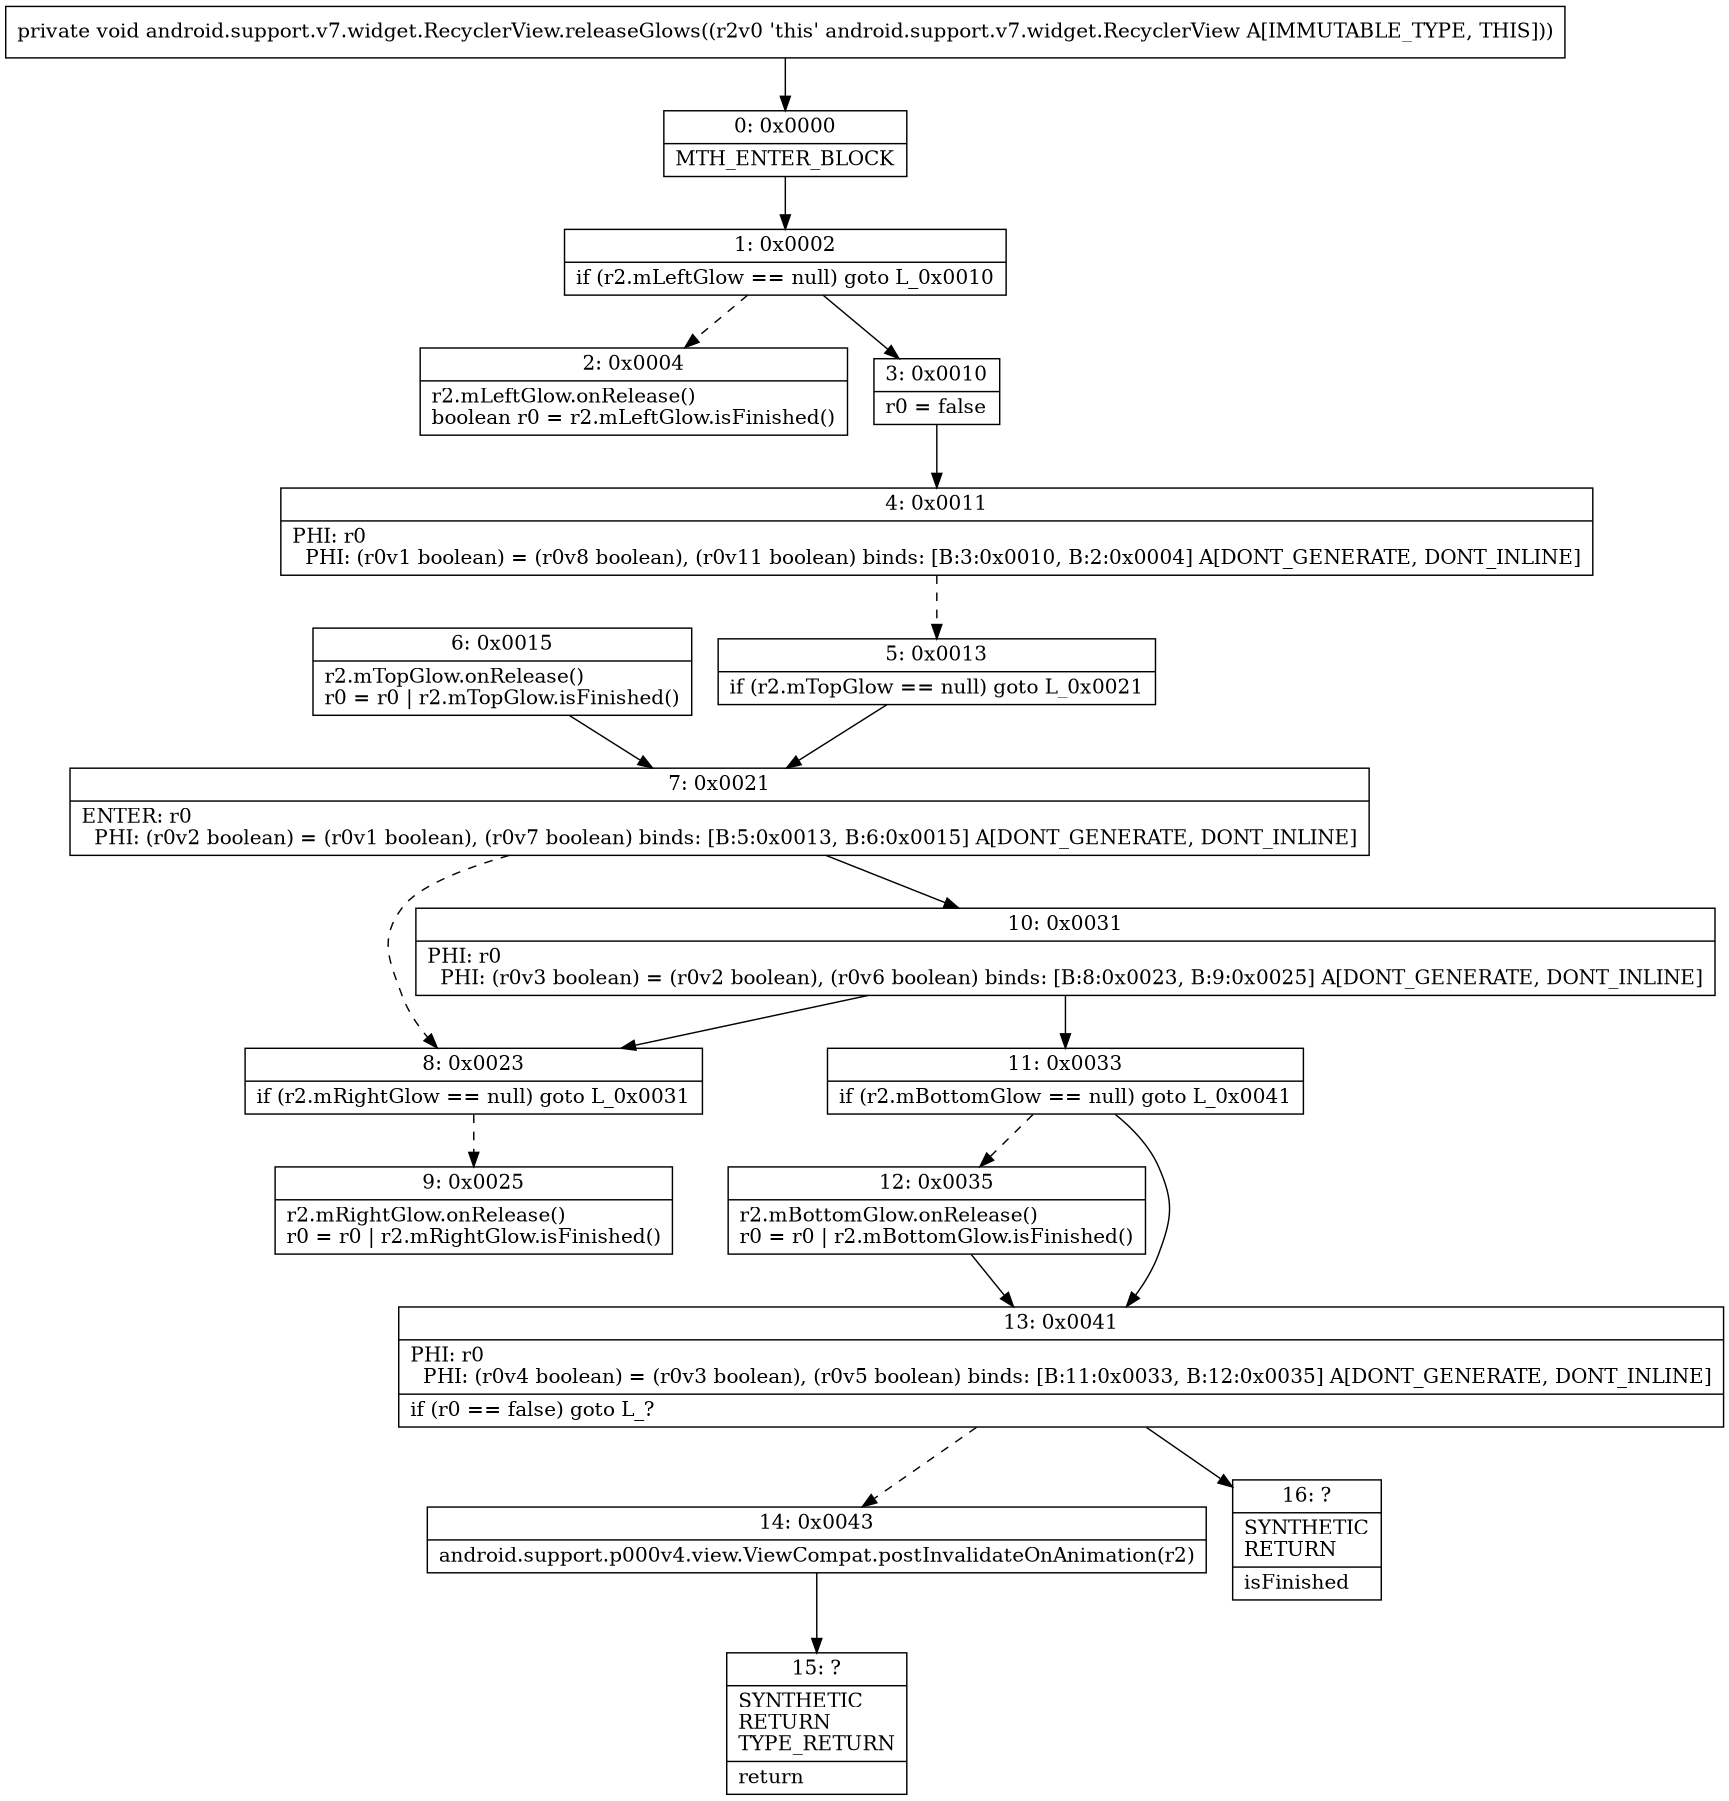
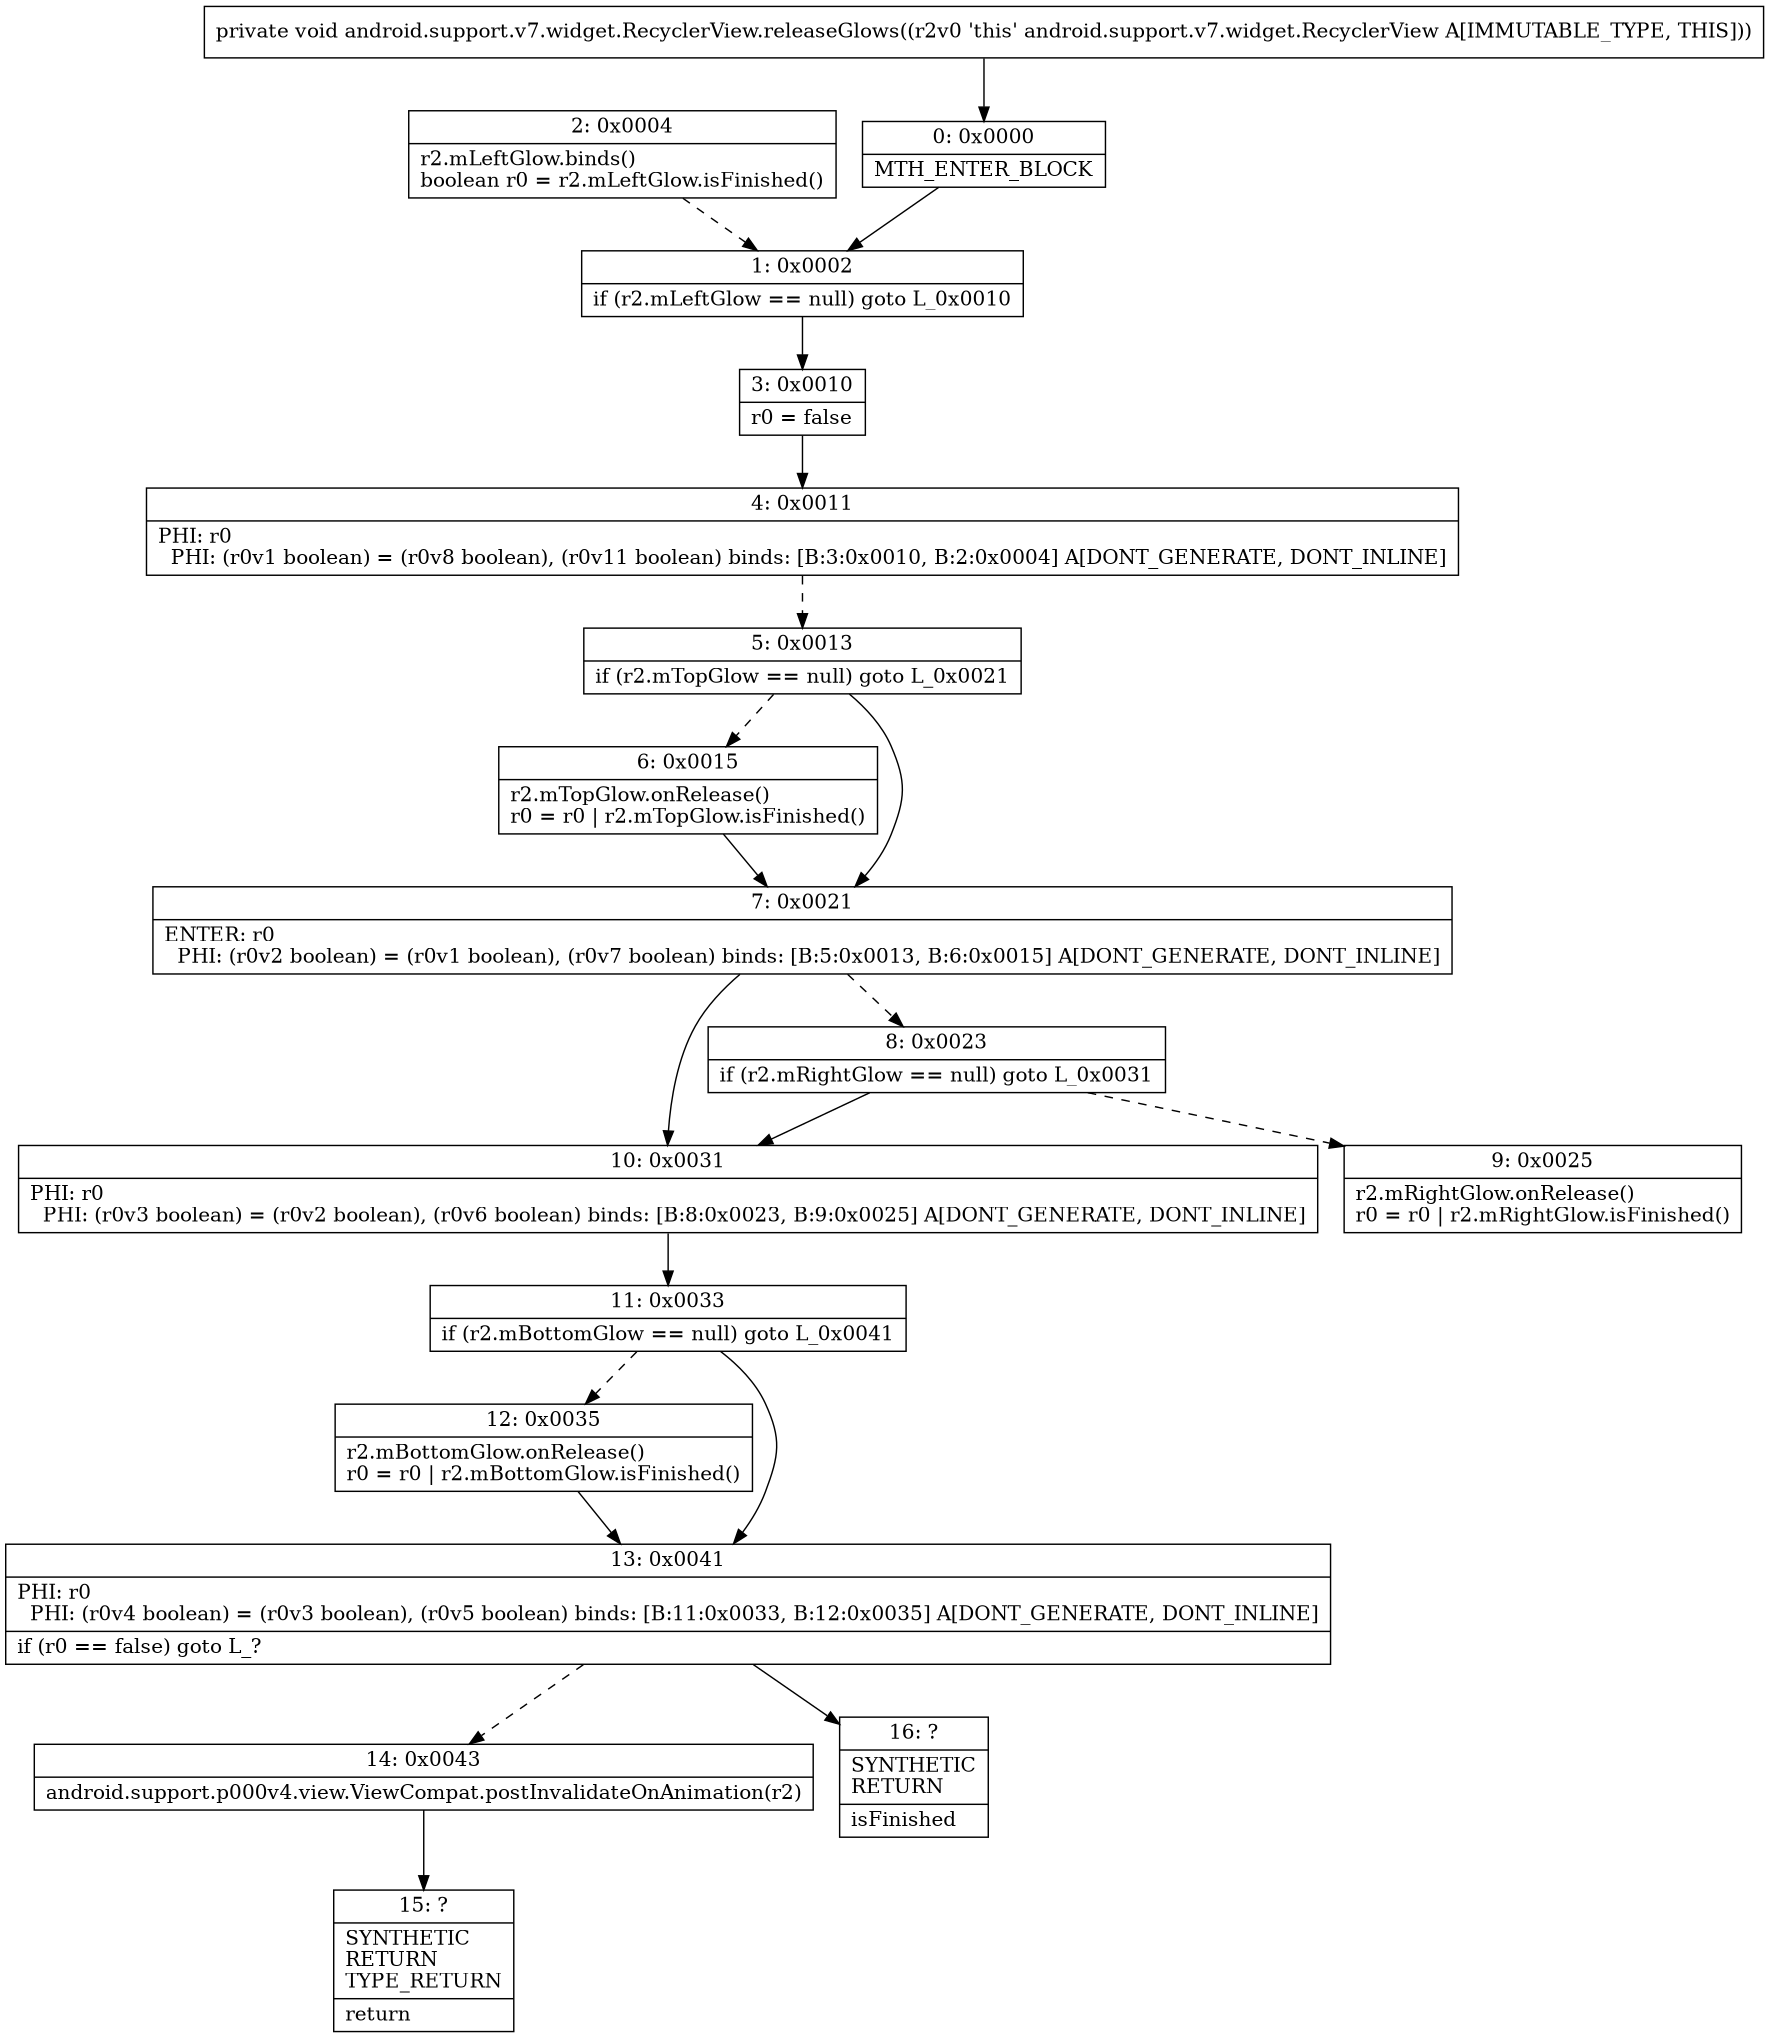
edge "1: 0x0002" -> "2: 0x0004": reversed
node "2: 0x0004": text "r2.mLeftGlow.onRelease()" -> "r2.mLeftGlow.binds()"
edge "5: 0x0013" -> "6: 0x0015": added
edge "10: 0x0031" -> "8: 0x0023": reversed
